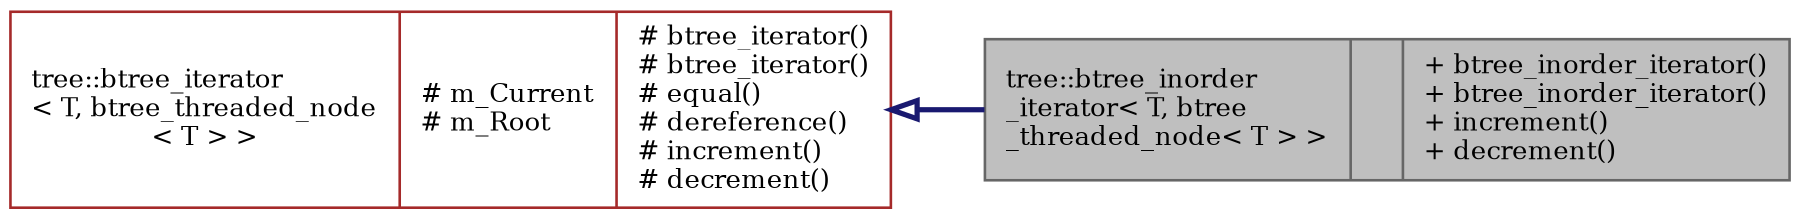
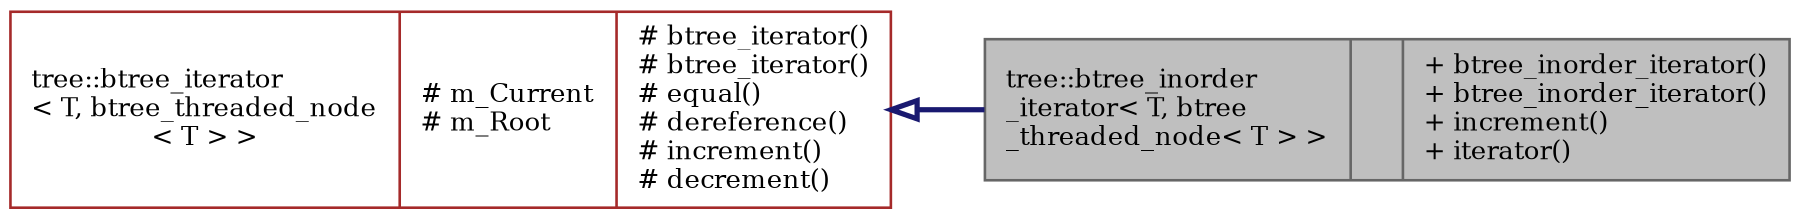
node "tree::btree_inorder": text "+ decrement()" -> "+ iterator()"
